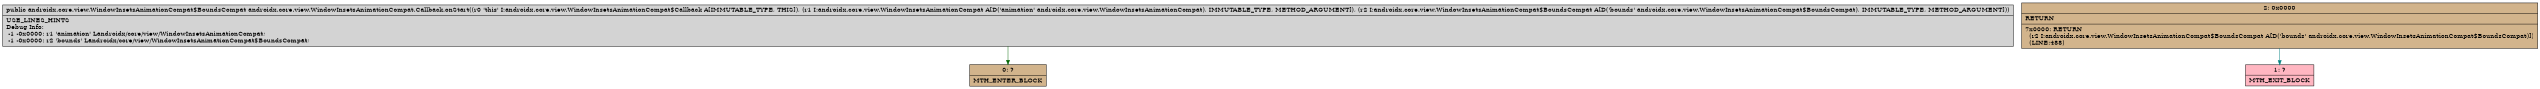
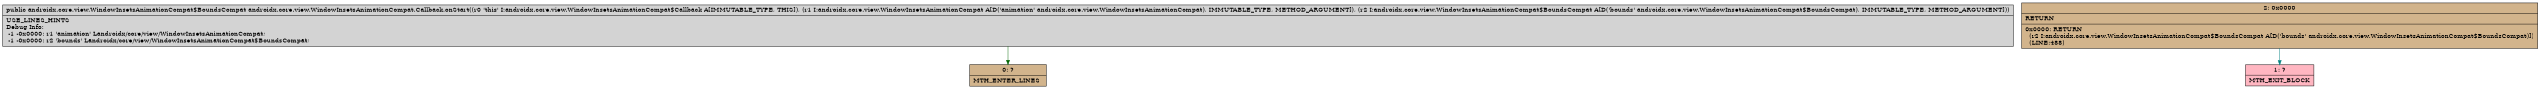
node "2: 0x0000": text "7x0000: RETURN" -> "0x0000: RETURN"
node "0: ?": text "MTH_ENTER_BLOCK" -> "MTH_ENTER_LINES"
